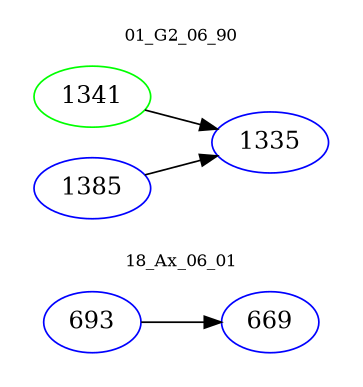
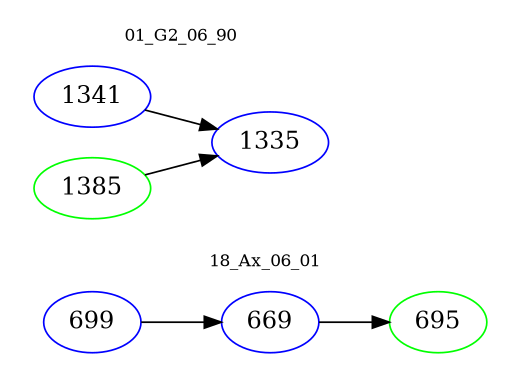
node "1341": color green -> blue
node "1385": color blue -> green
node "693": label "693" -> "699"
node "695": added
